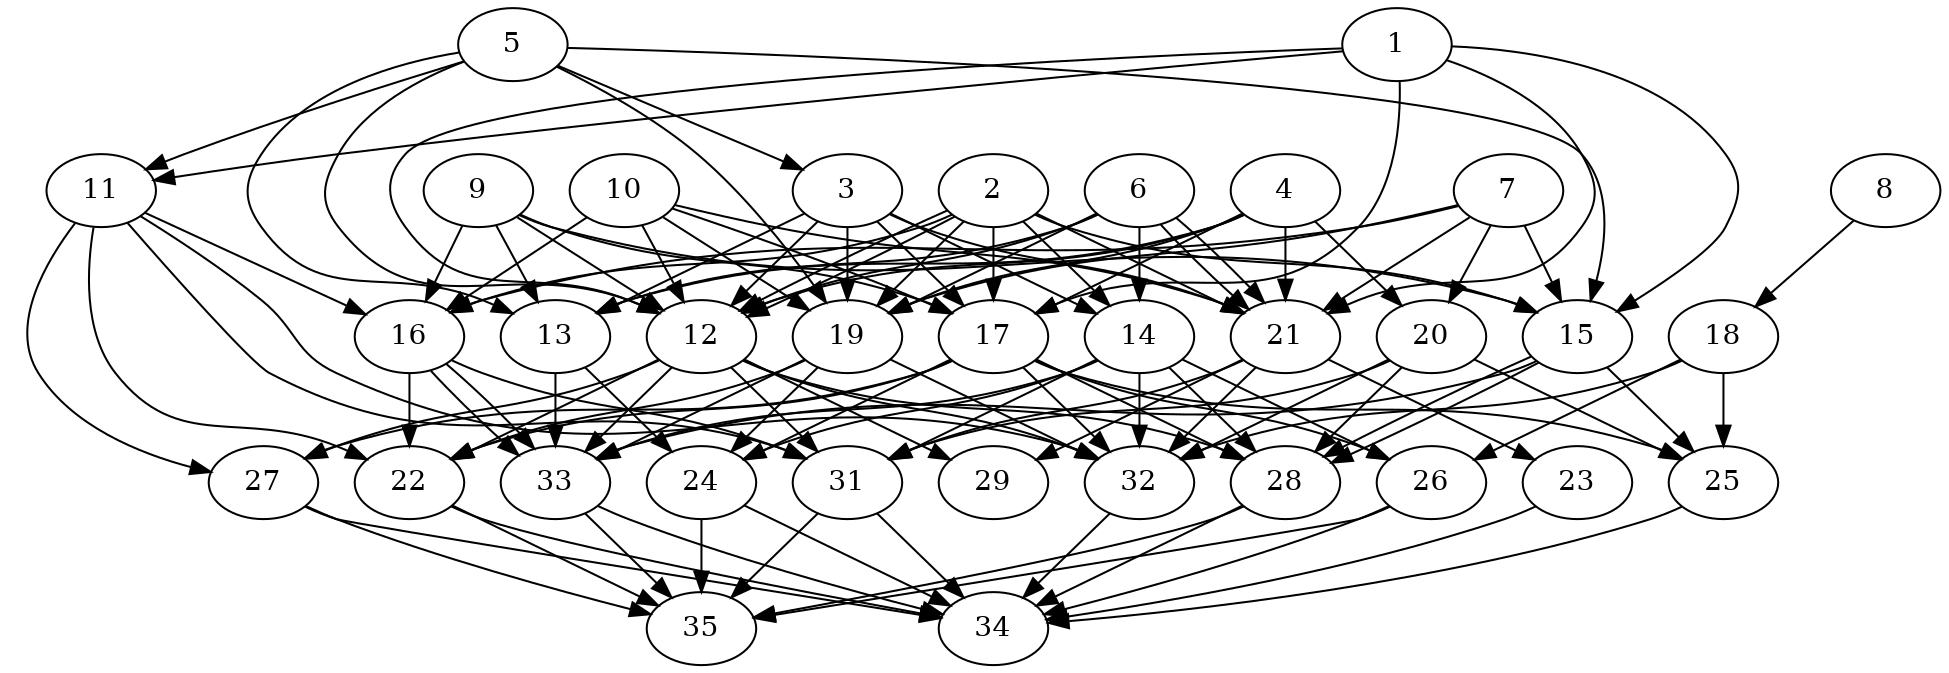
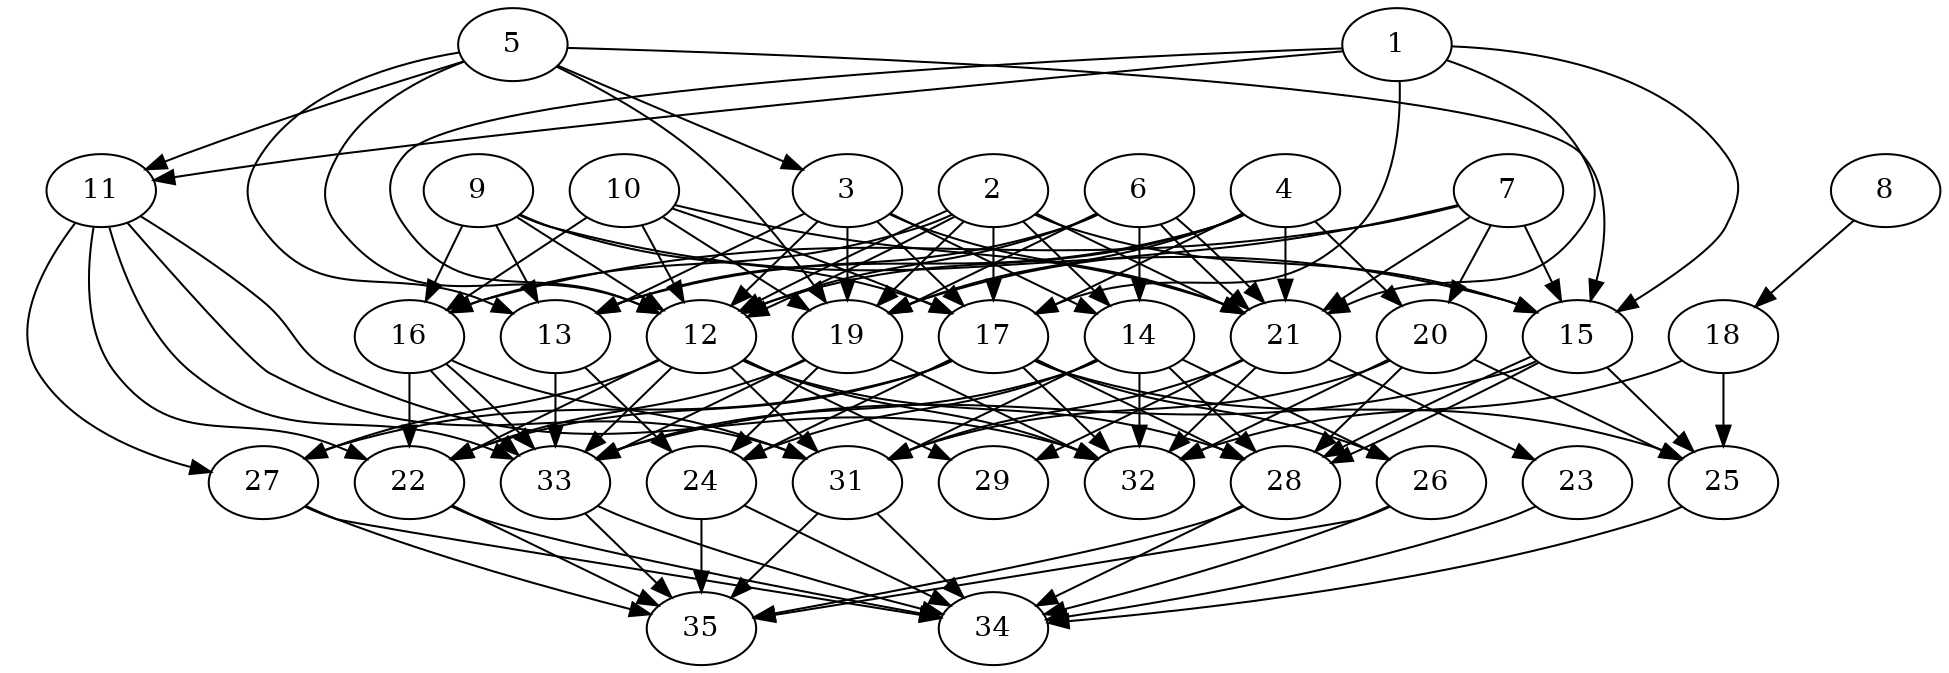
edge "11" -> "16": now "11" -> "33"
edge "18" -> "26": removed
edge "32" -> "34": removed
